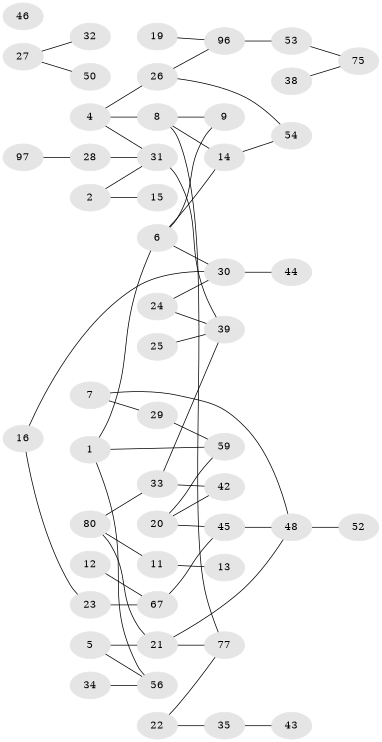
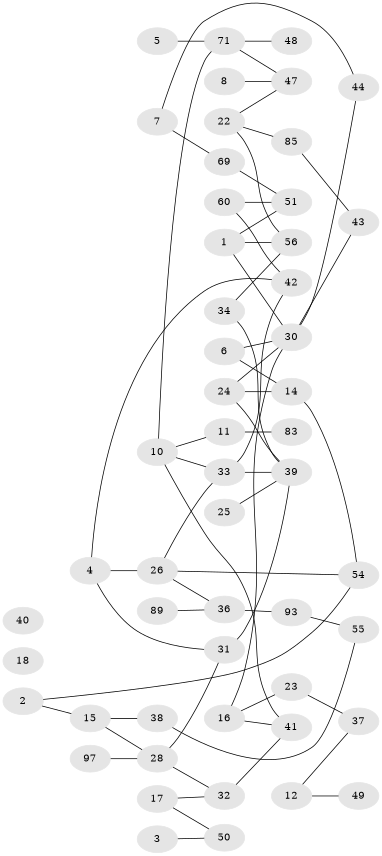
node "46": removed
node "19": label "19" -> "89"
node "96": label "96" -> "36"
node "53": label "53" -> "93"
node "27": label "27" -> "17"
node "75": label "75" -> "55"
edge "4" -- "8": now "4" -- "42"
node "9": removed
edge "8" -- "14": now "24" -- "14"
edge "31" -- "2": now "54" -- "2"
edge "43" -- "30": added
edge "6" -- "1": now "30" -- "1"
edge "34" -- "39": added
edge "7" -- "48": now "7" -- "44"
node "29": label "29" -> "69"
node "59": label "59" -> "51"
edge "33" -- "26": added
node "80": label "80" -> "10"
node "20": label "20" -> "60"
node "45": removed
node "52": removed
node "13": label "13" -> "83"
node "67": label "67" -> "37"
node "40": added
node "21": label "21" -> "71"
node "77": label "77" -> "47"
node "18": added
edge "5" -- "56": now "22" -- "56"
edge "15" -- "38": added
node "35": label "35" -> "85"
node "41": added
edge "15" -- "28": added
edge "28" -- "32": added
node "49": added
node "3": added
